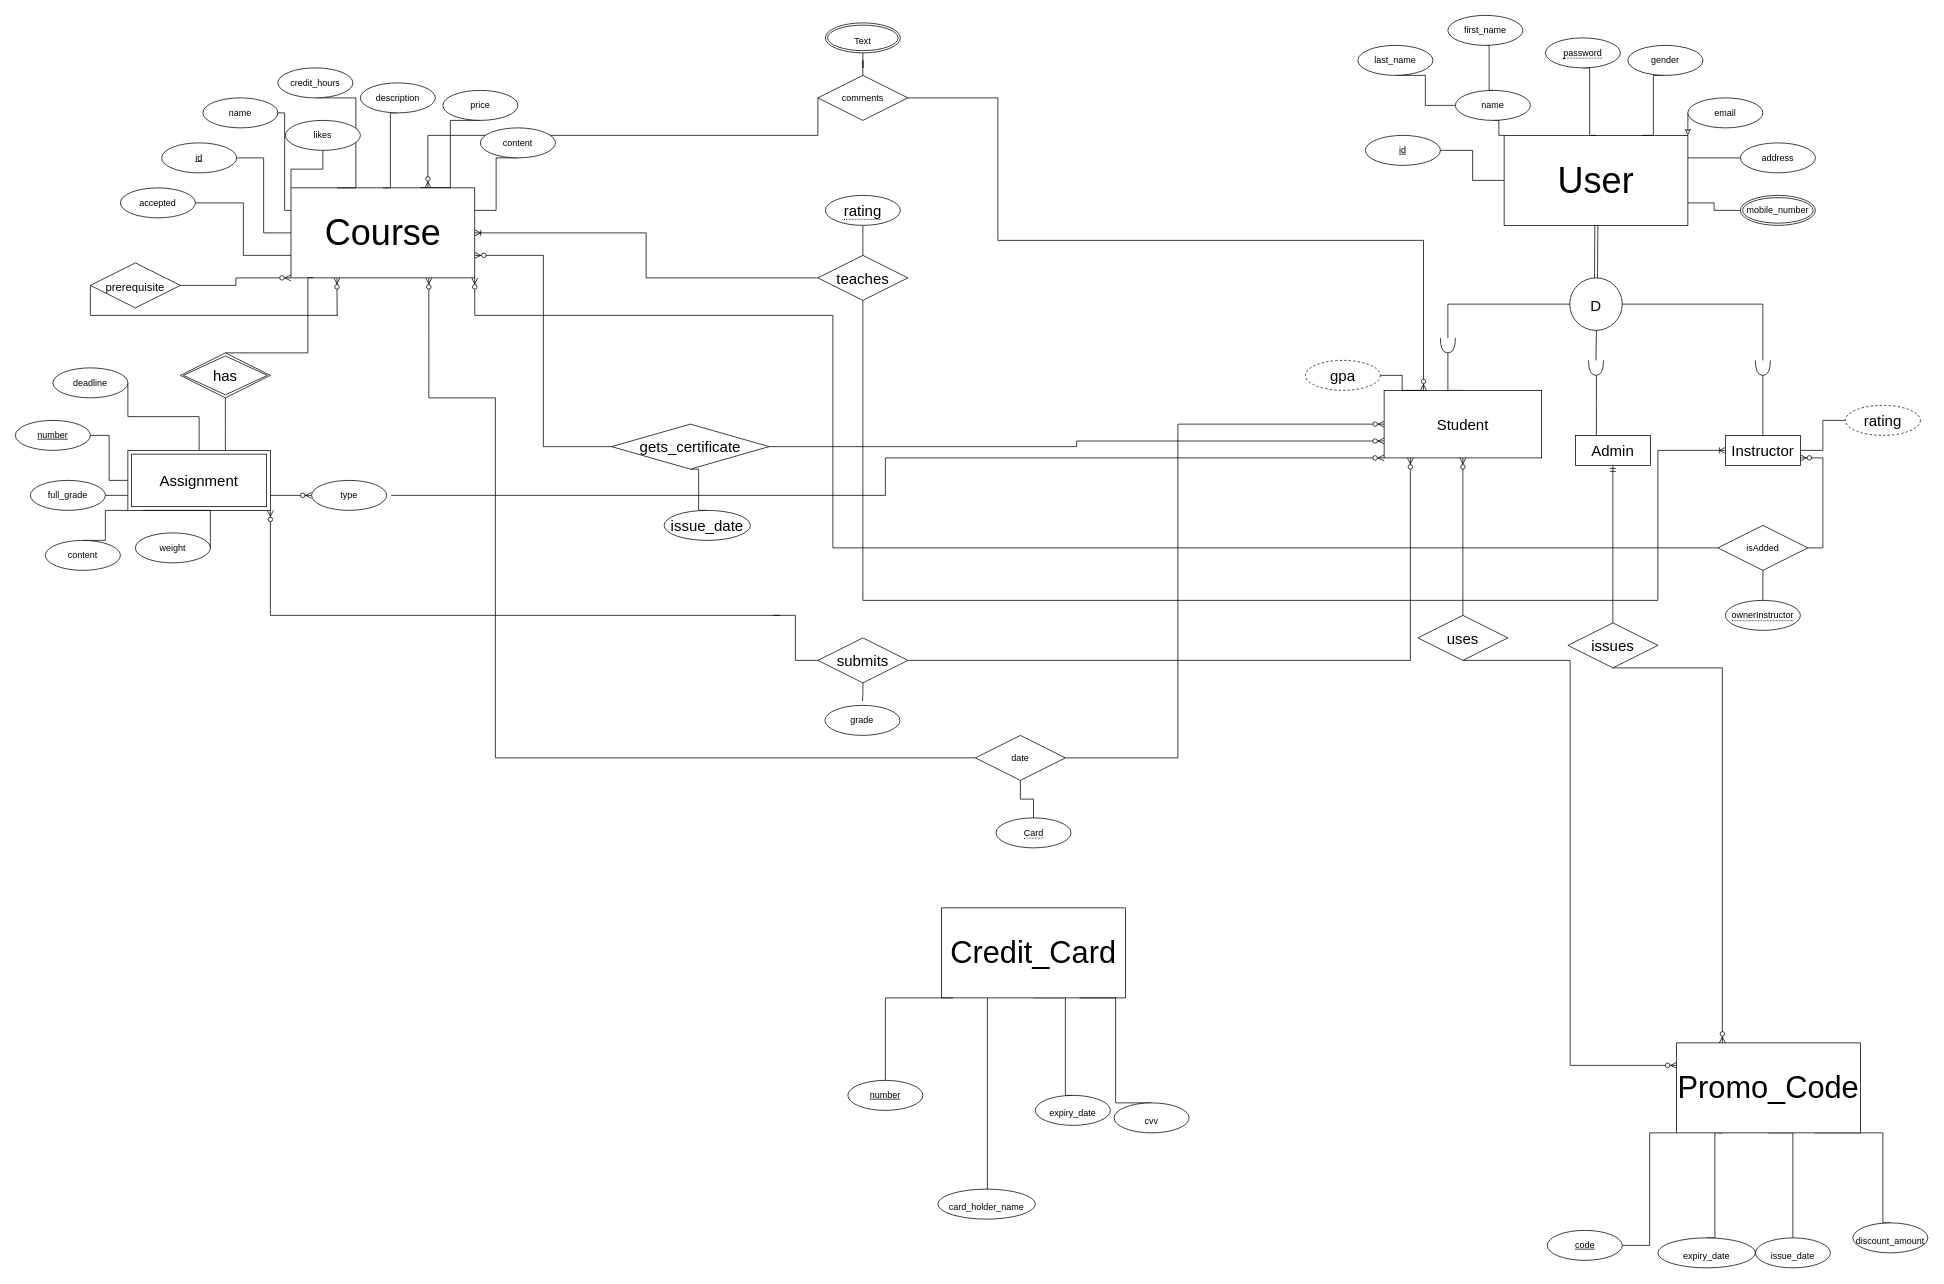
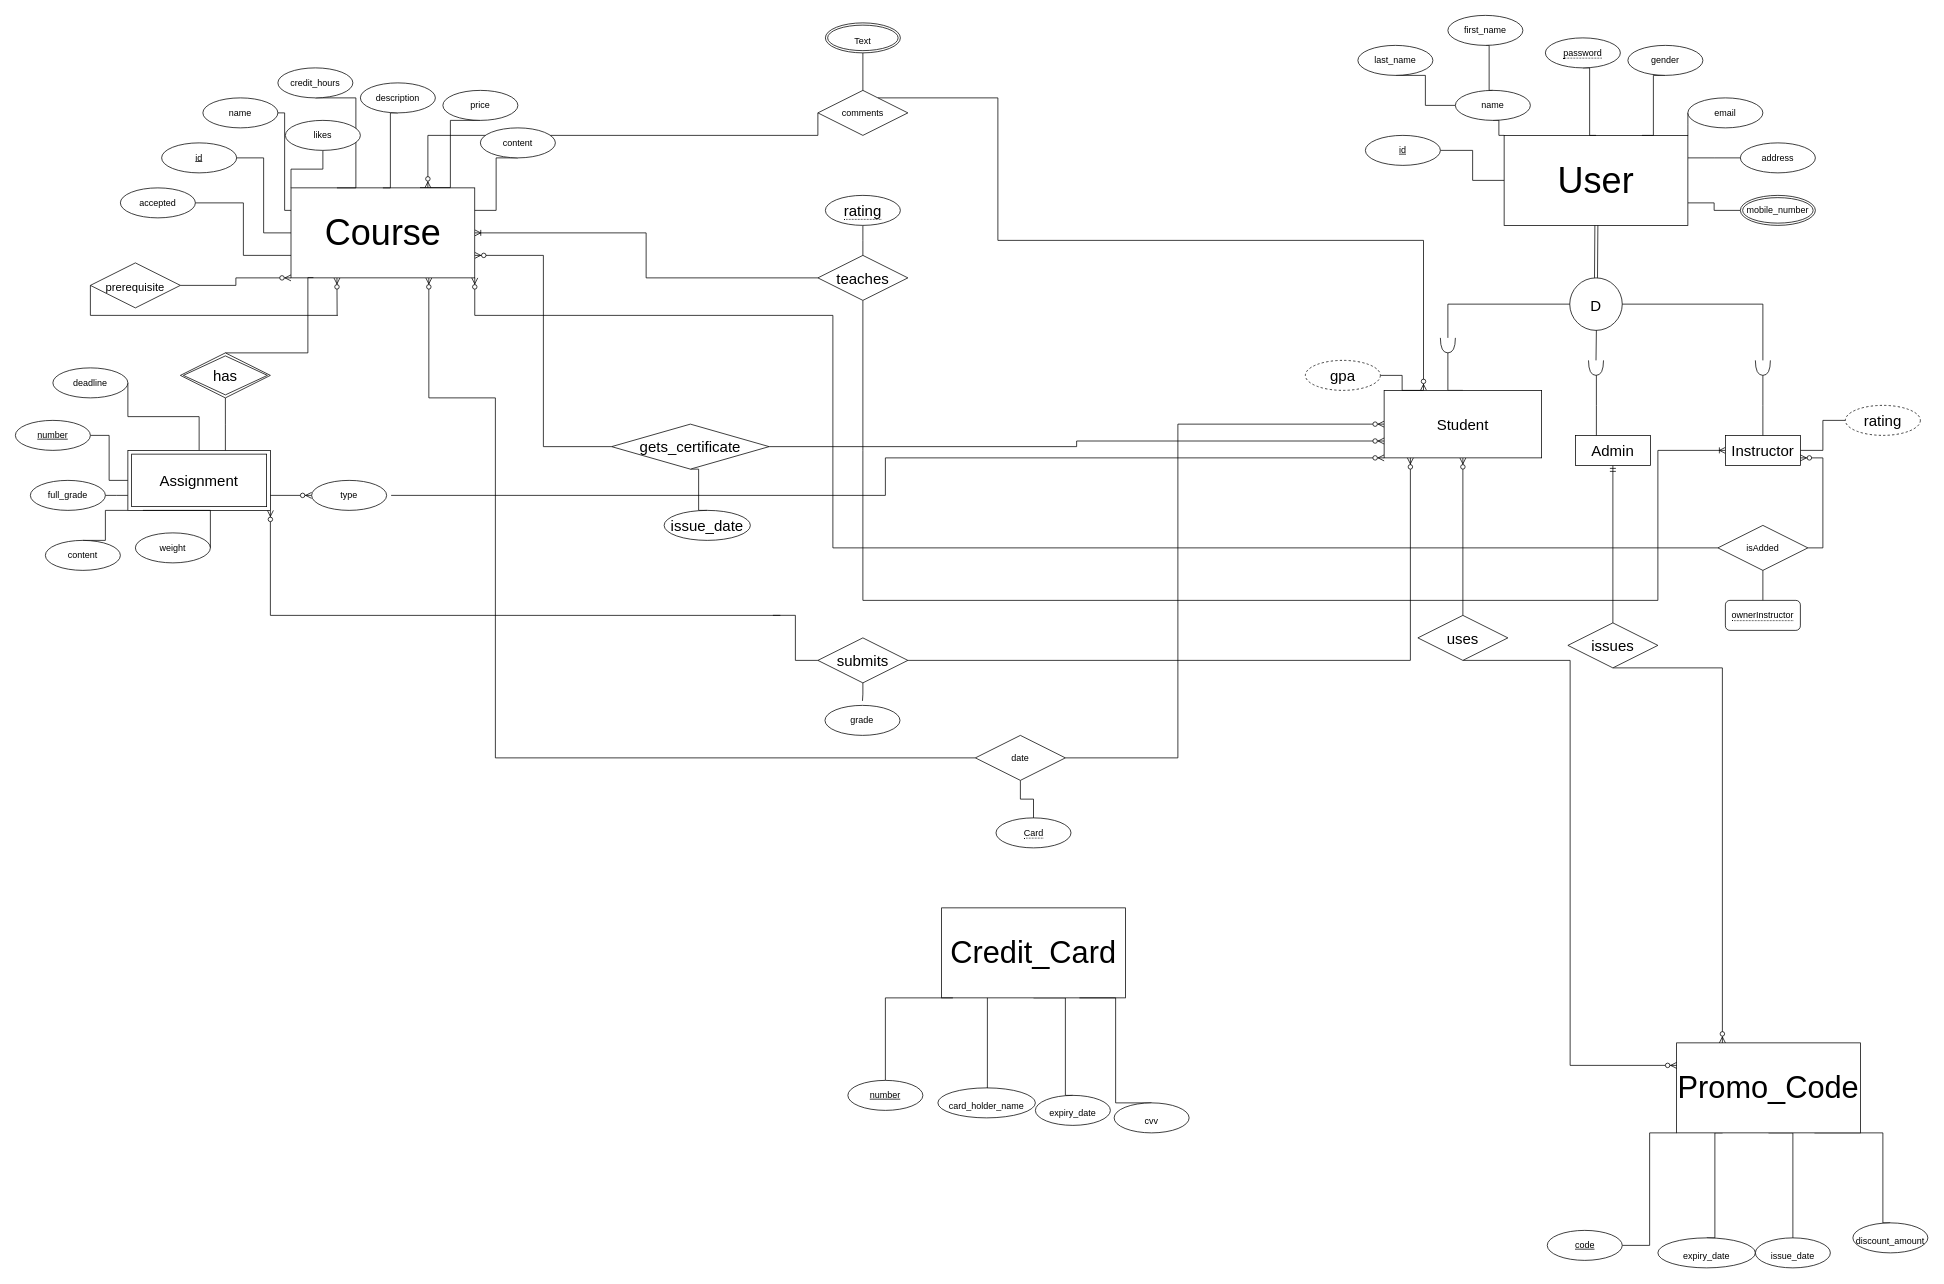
node "comments": moved (863, 98) -> (863, 113)
edge "email" -> "User": arrowhead classic -> none
node "ownerInstructor": shape ellipse -> rounded rectangle
node "card_holder_name": moved (987, 1204) -> (987, 1103)
